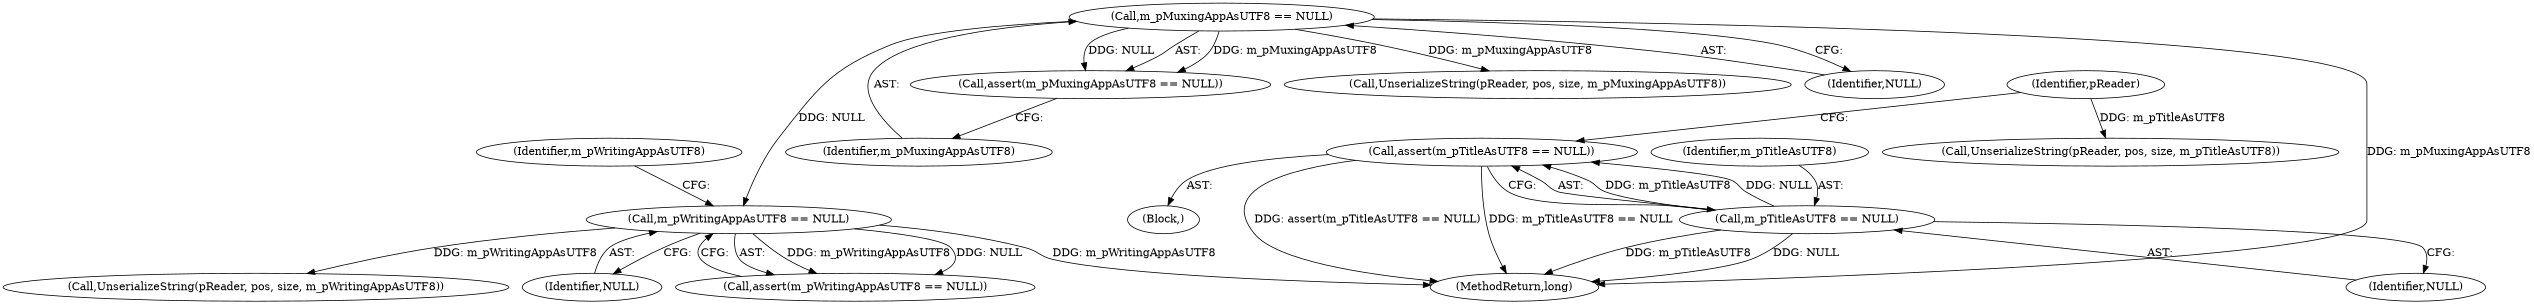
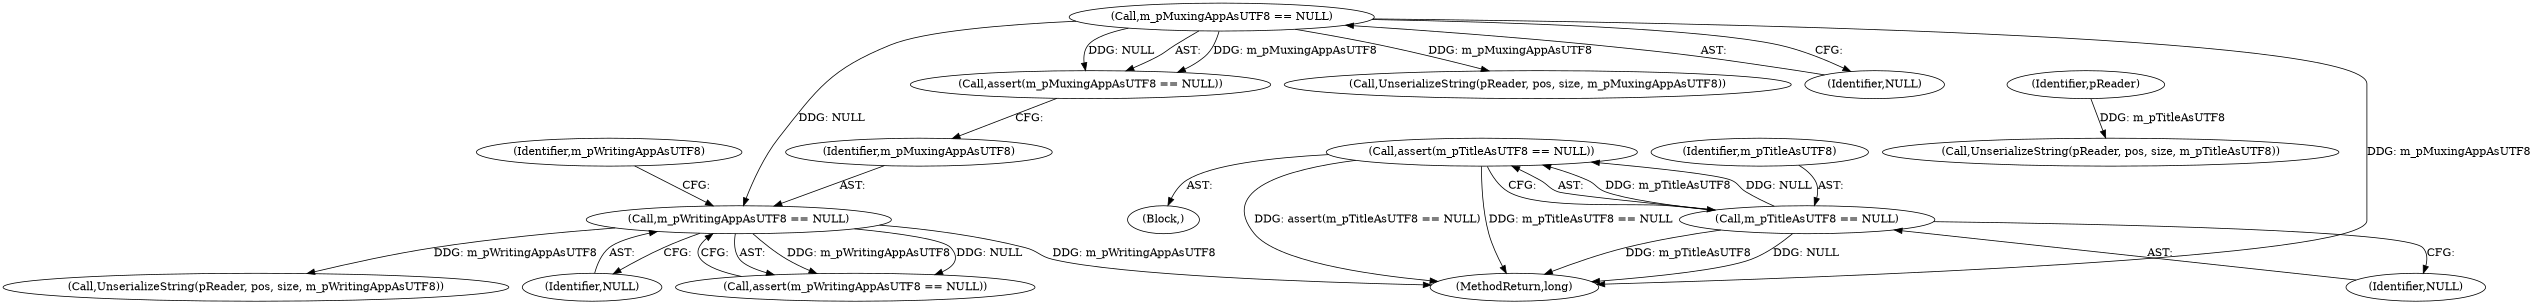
edge "(Identifier,m_pMuxingAppAsUTF8)" -> "(Call,m_pMuxingAppAsUTF8 == NULL)": now "(Identifier,m_pMuxingAppAsUTF8)" -> "(Call,m_pWritingAppAsUTF8 == NULL)"
edge "(Identifier,pReader)" -> "(Call,assert(m_pTitleAsUTF8 == NULL))": removed, label "CFG:"
